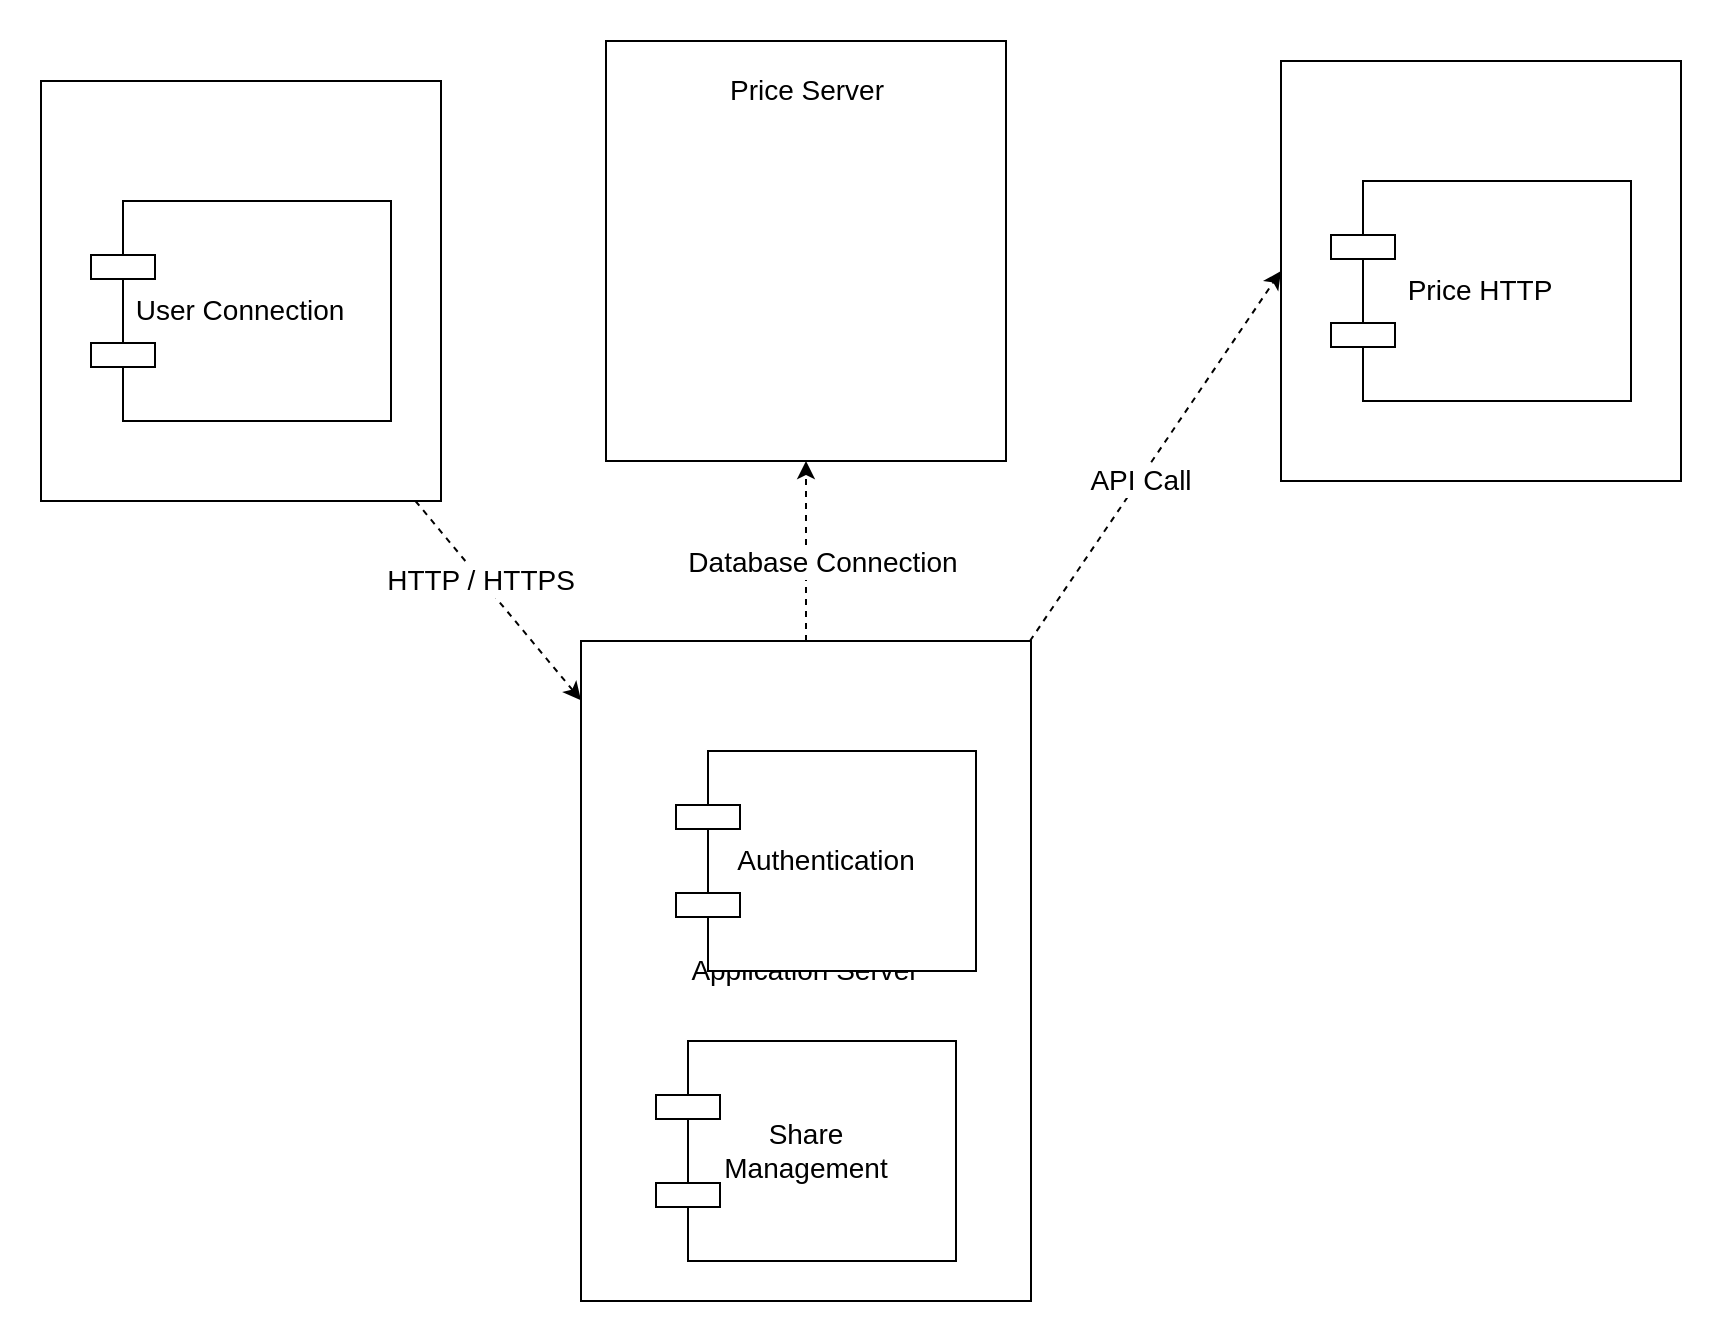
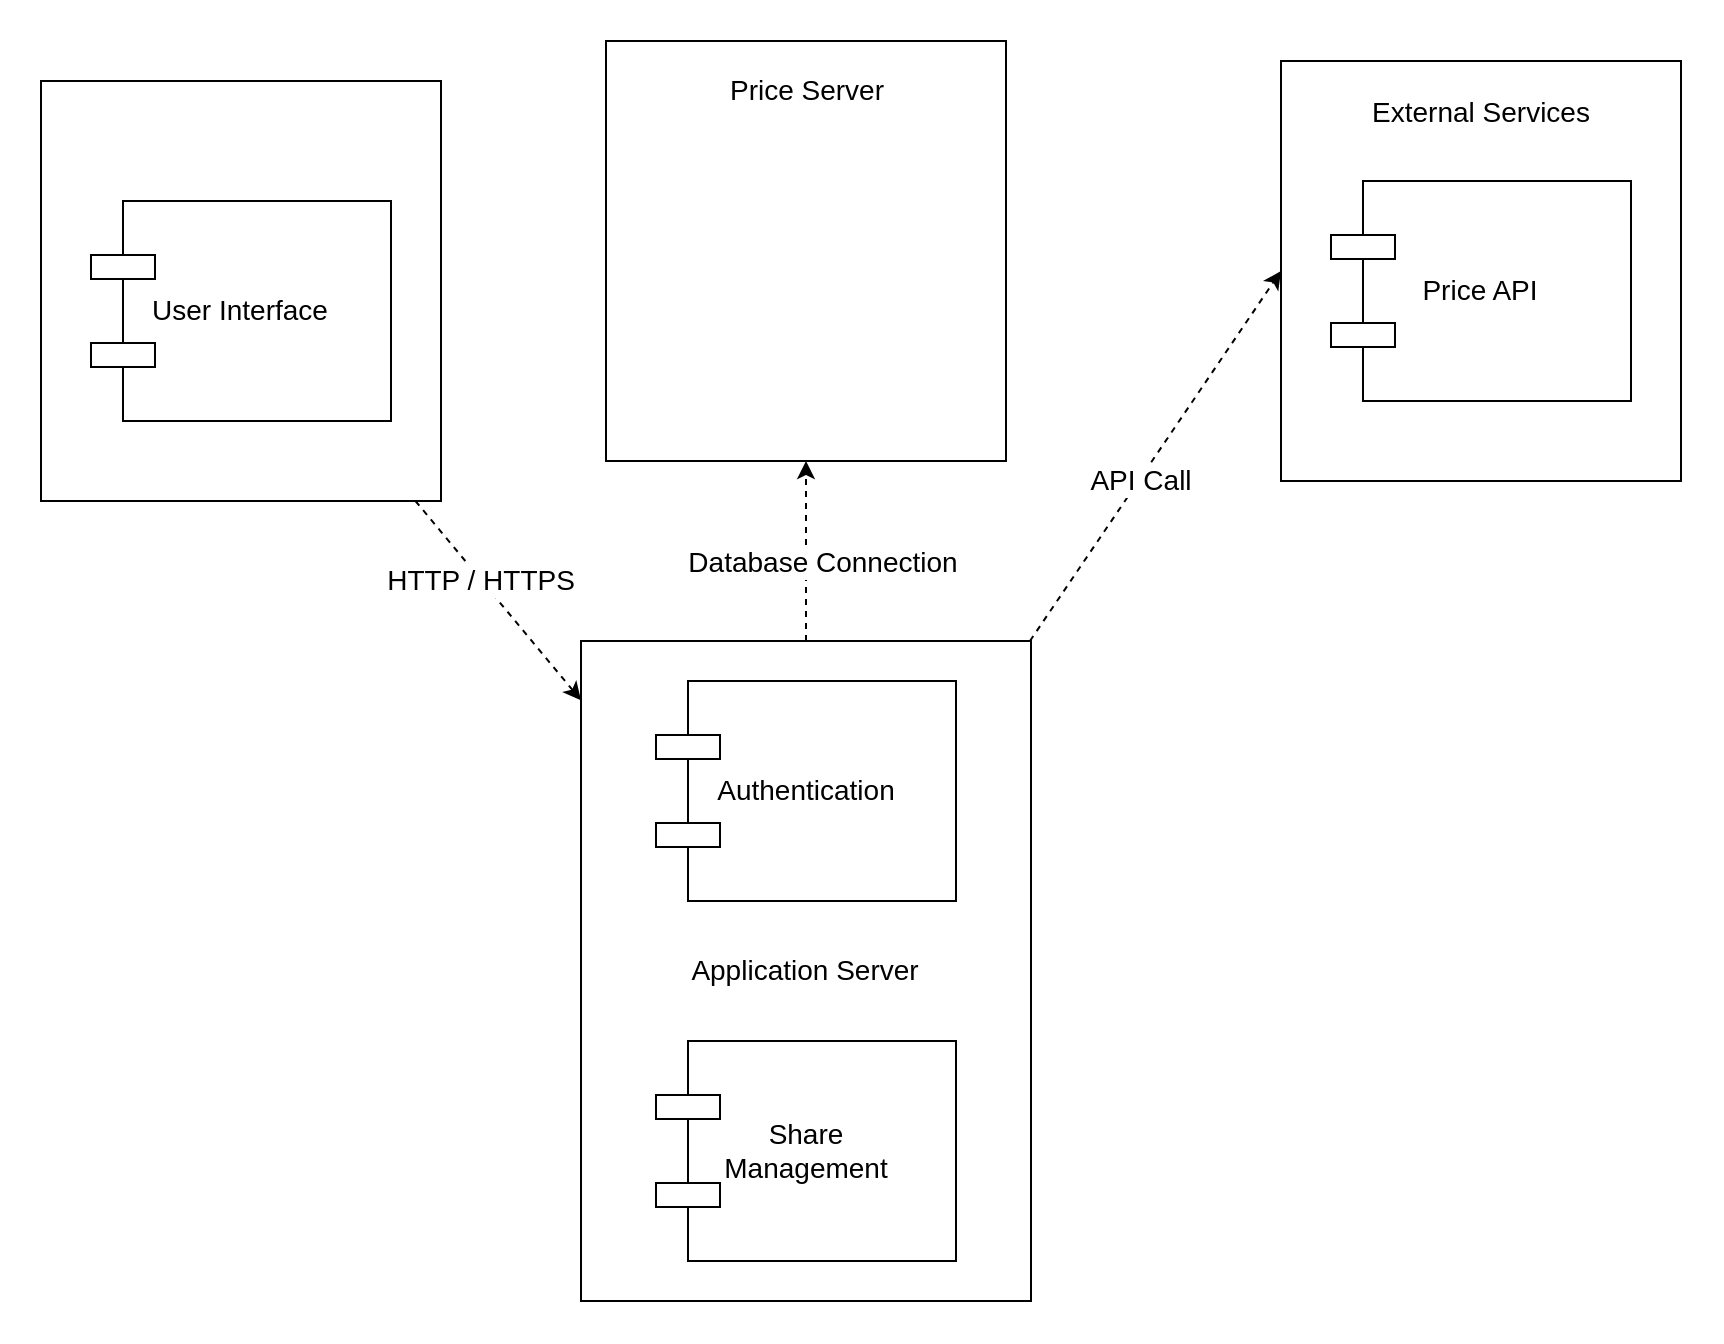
node "External Services": added
node "Price HTTP": label "Price HTTP" -> "Price API"
node "User Connection": label "User Connection" -> "User Interface"
node "Authentication": moved (826, 861) -> (806, 791)
